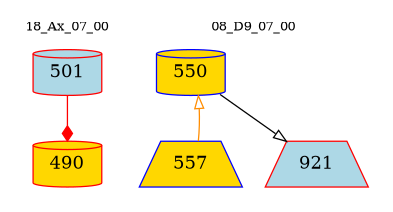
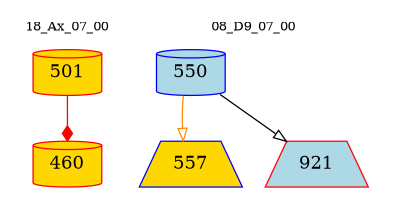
node "501": fillcolor lightblue -> gold
node "550": fillcolor gold -> lightblue
edge "557" -> "550": reversed
node "490": label "490" -> "460"
